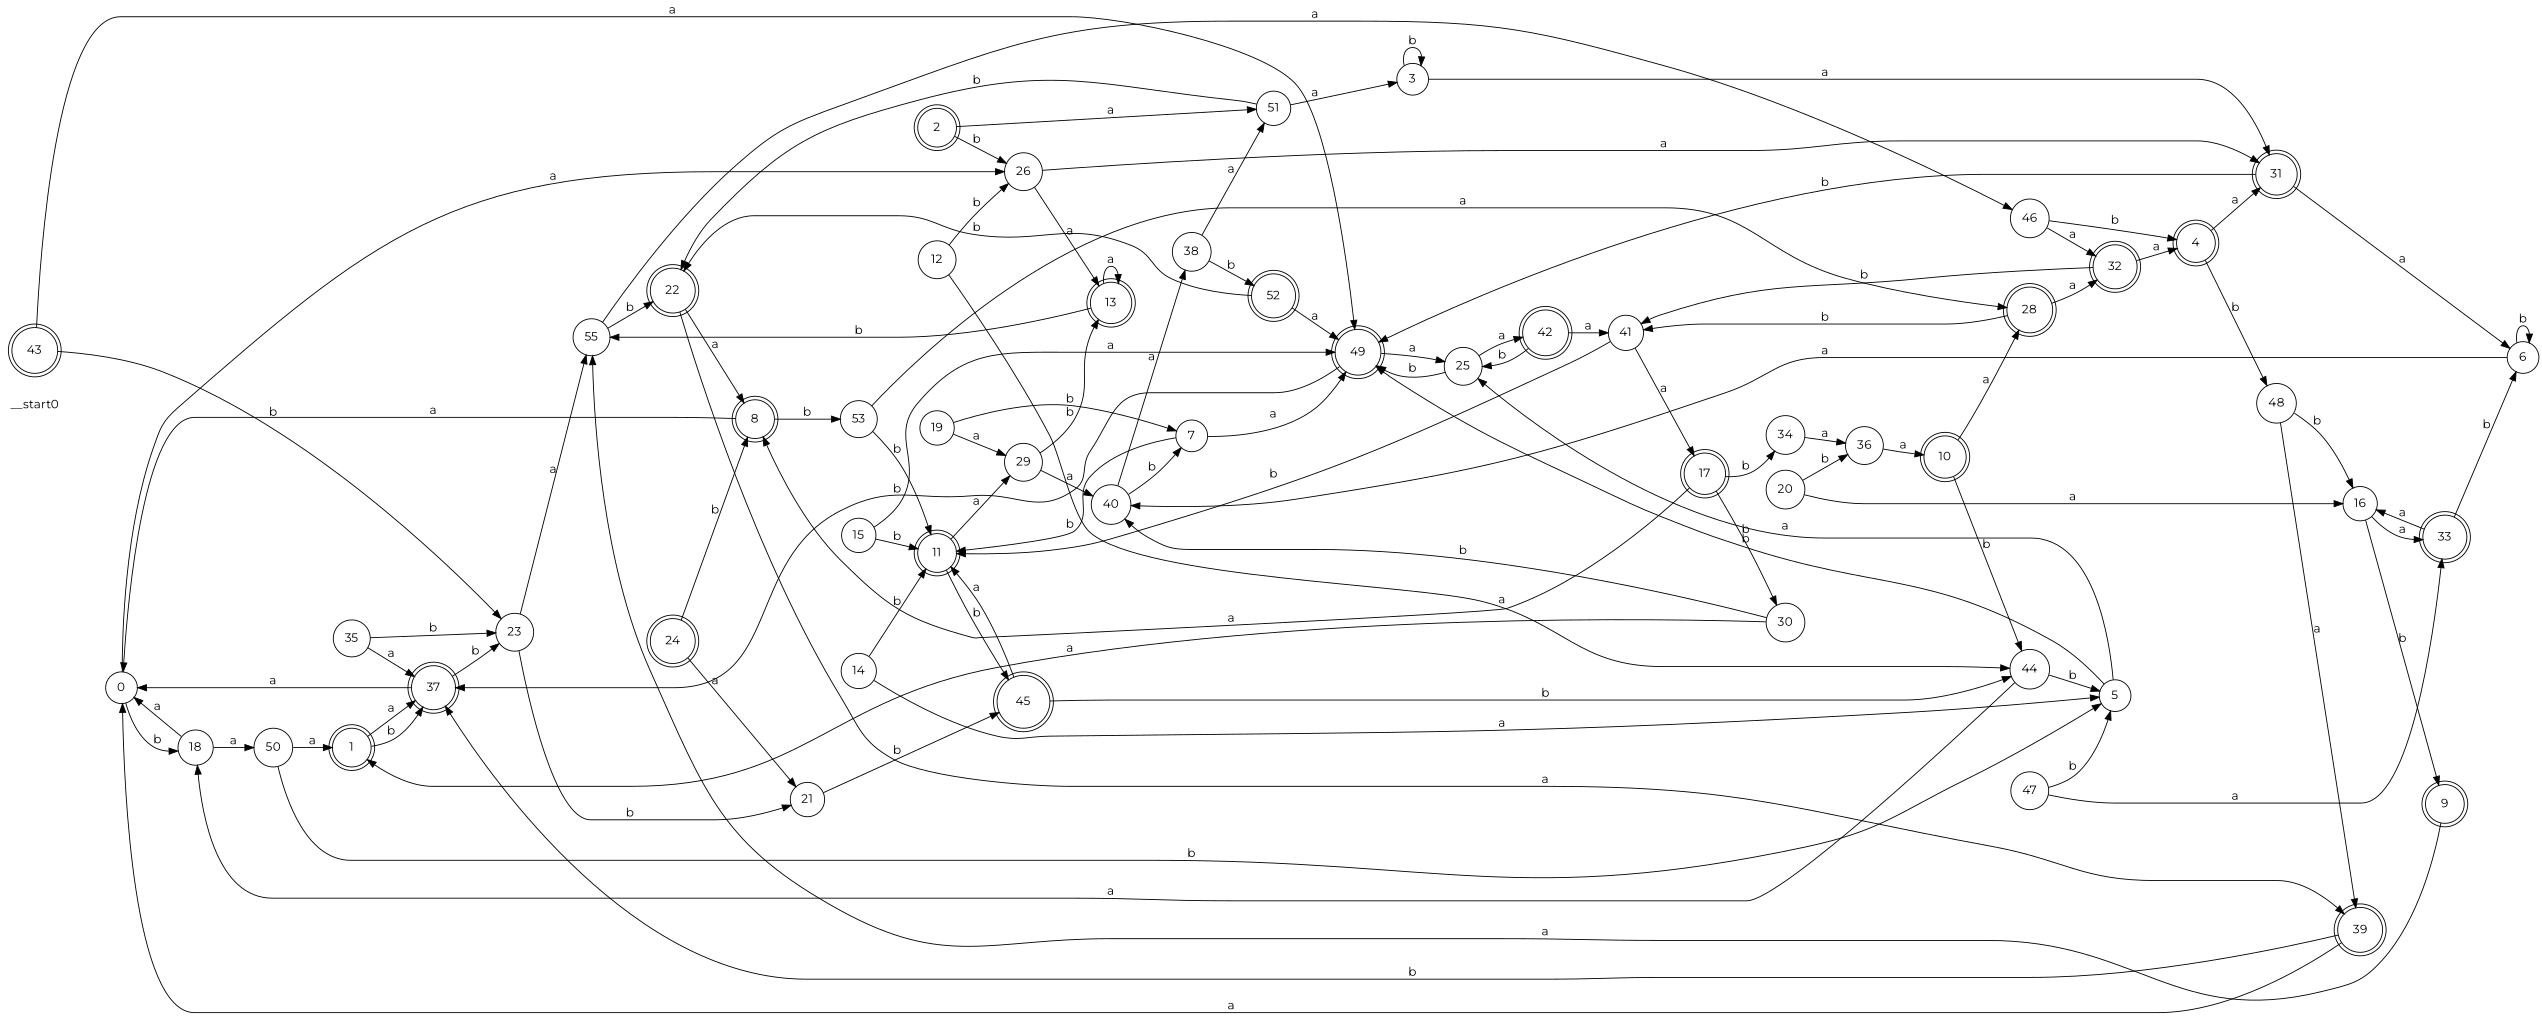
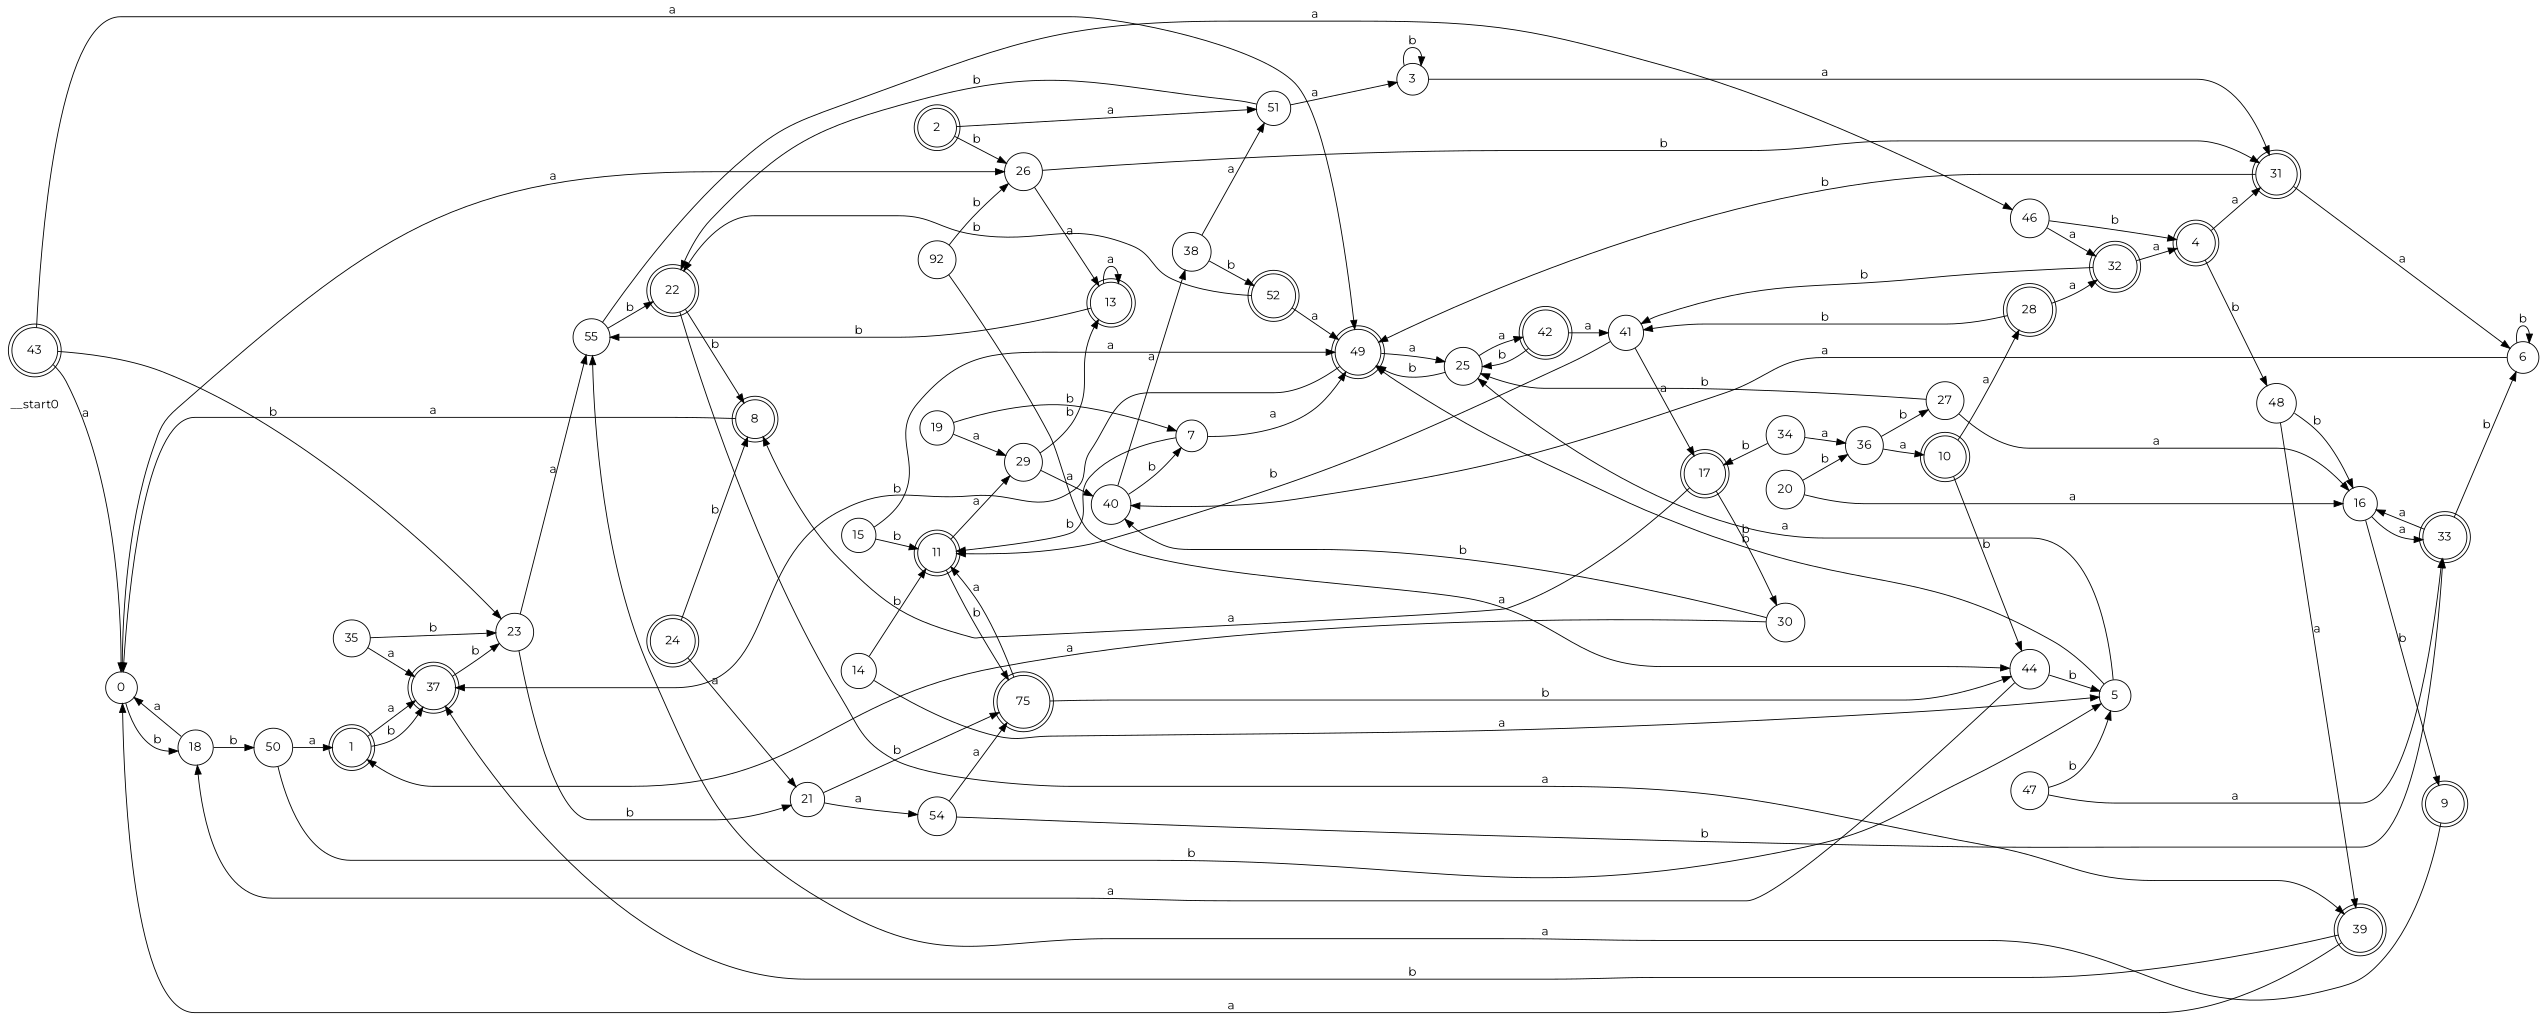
edge "26" -> "31": label "a" -> "b"
node "12": label "12" -> "92"
edge "22" -> "8": label "a" -> "b"
node "27": added
node "53": removed
edge "17" -> "34": reversed
edge "37" -> "0": now "43" -> "0"
node "45": label "45" -> "75"
edge "18" -> "50": label "a" -> "b"
node "54": added
